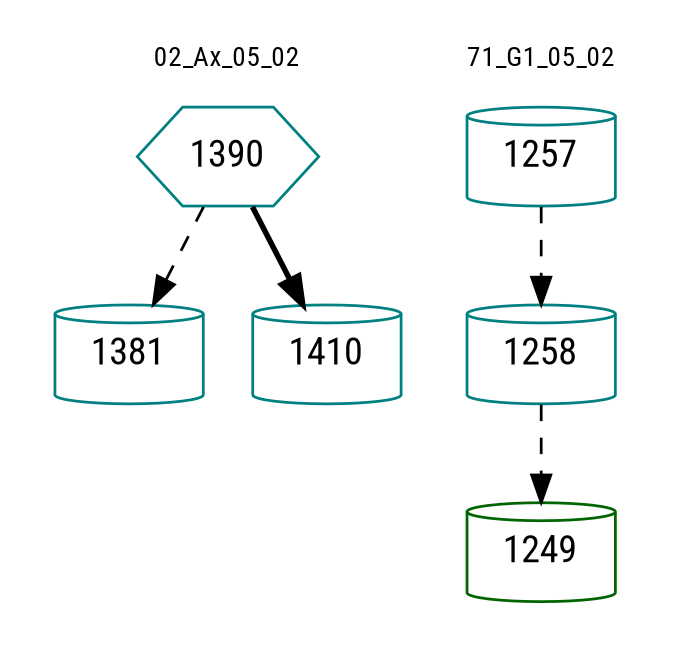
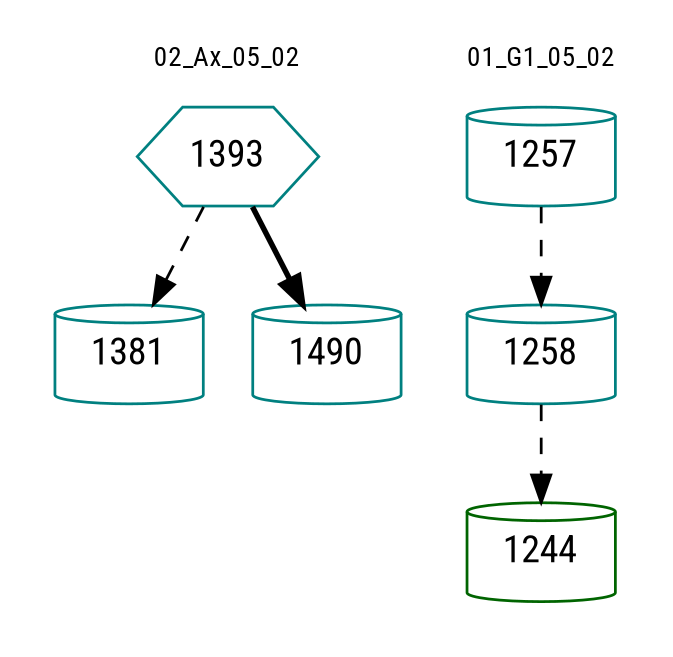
cluster "71_G1_05_02": label "71_G1_05_02" -> "01_G1_05_02"
node "1390": label "1390" -> "1393"
node "1410": label "1410" -> "1490"
node "1249": label "1249" -> "1244"
